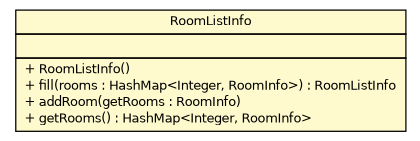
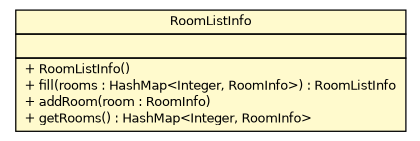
node "RoomListInfo": text "+ addRoom(getRooms : RoomInfo)" -> "+ addRoom(room : RoomInfo)"
